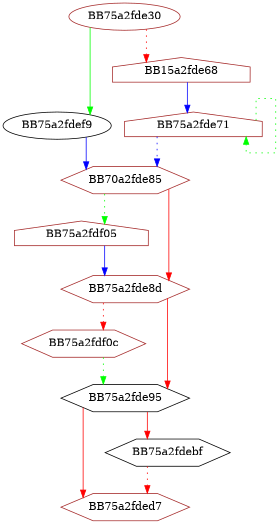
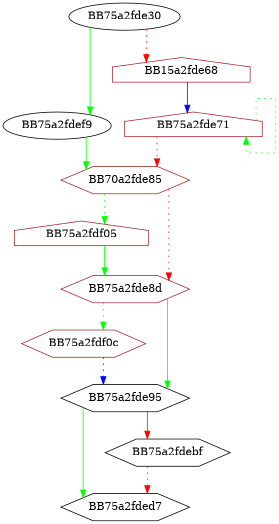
node "BB75a2fde30": color brown -> black
edge "BB75a2fde71" -> "BB70a2fde85": color blue -> red
edge "BB75a2fdef9" -> "BB70a2fde85": color blue -> green
edge "BB70a2fde85" -> "BB75a2fde8d": style solid -> dotted
edge "BB75a2fdf05" -> "BB75a2fde8d": color blue -> green
edge "BB75a2fde8d" -> "BB75a2fdf0c": color red -> green
edge "BB75a2fde8d" -> "BB75a2fde95": color red -> green
edge "BB75a2fdf0c" -> "BB75a2fde95": color green -> blue
edge "BB75a2fde95" -> "BB75a2fded7": color red -> green
node "BB75a2fded7": color brown -> black
